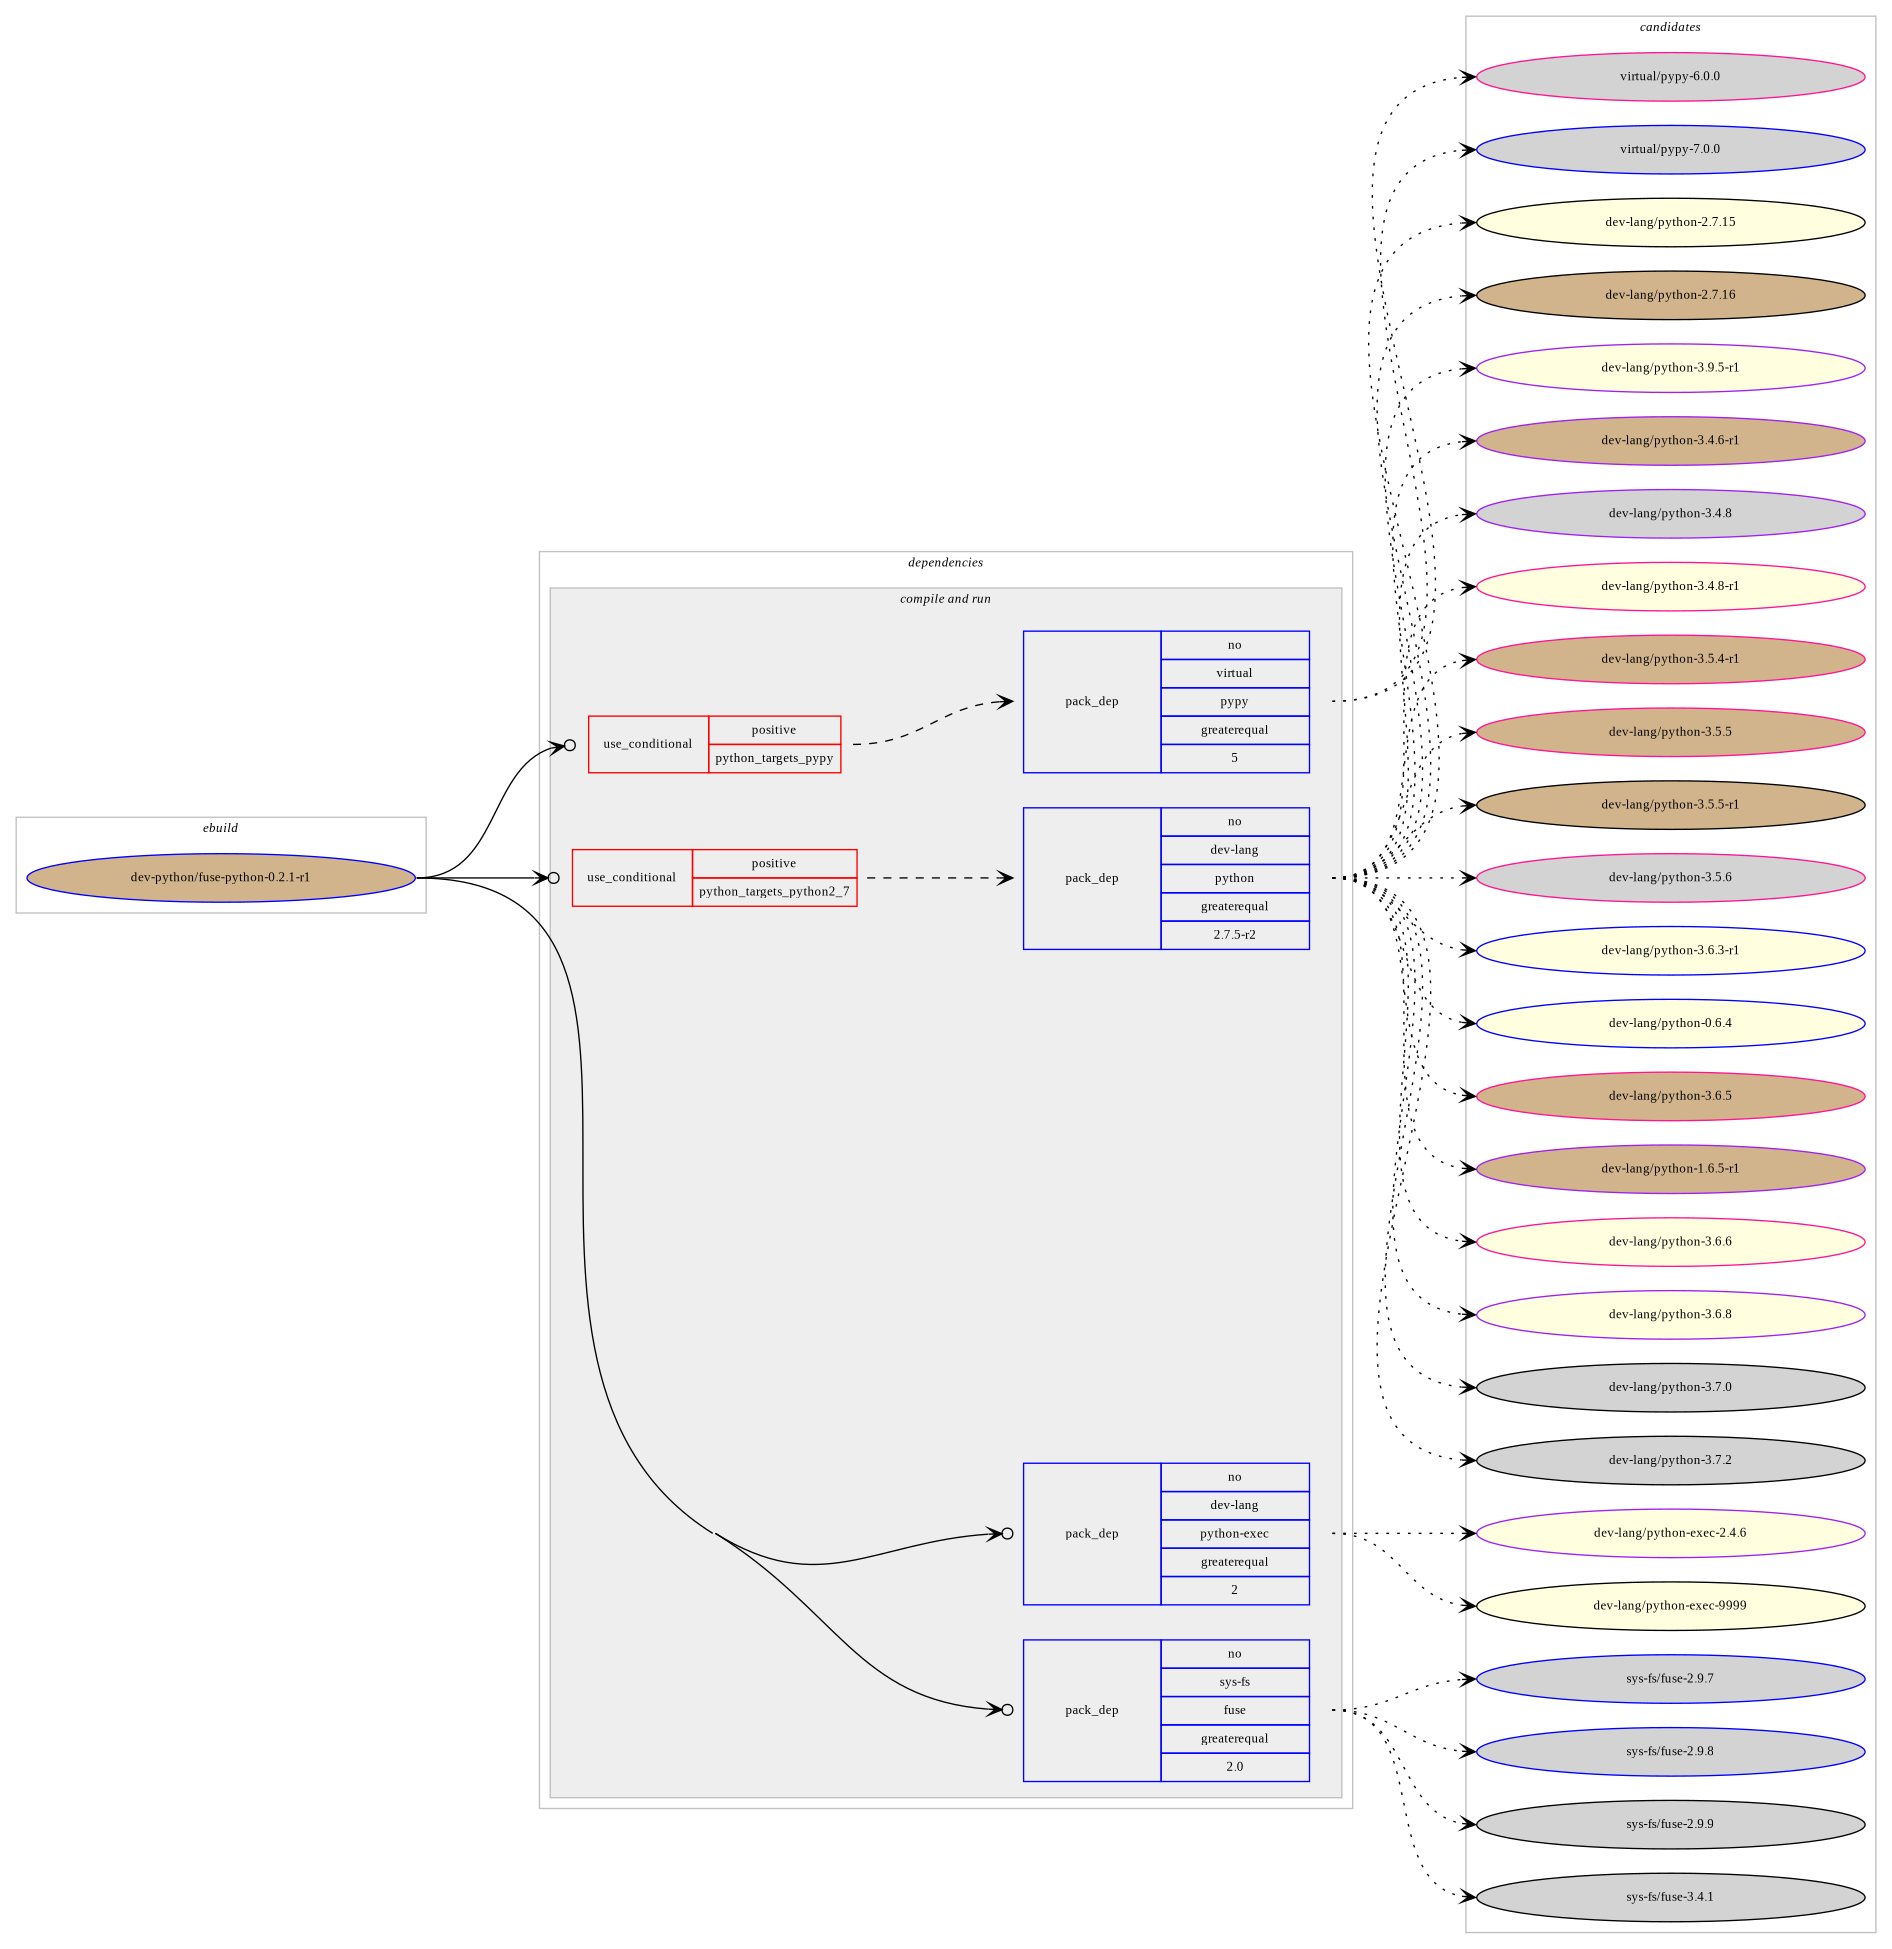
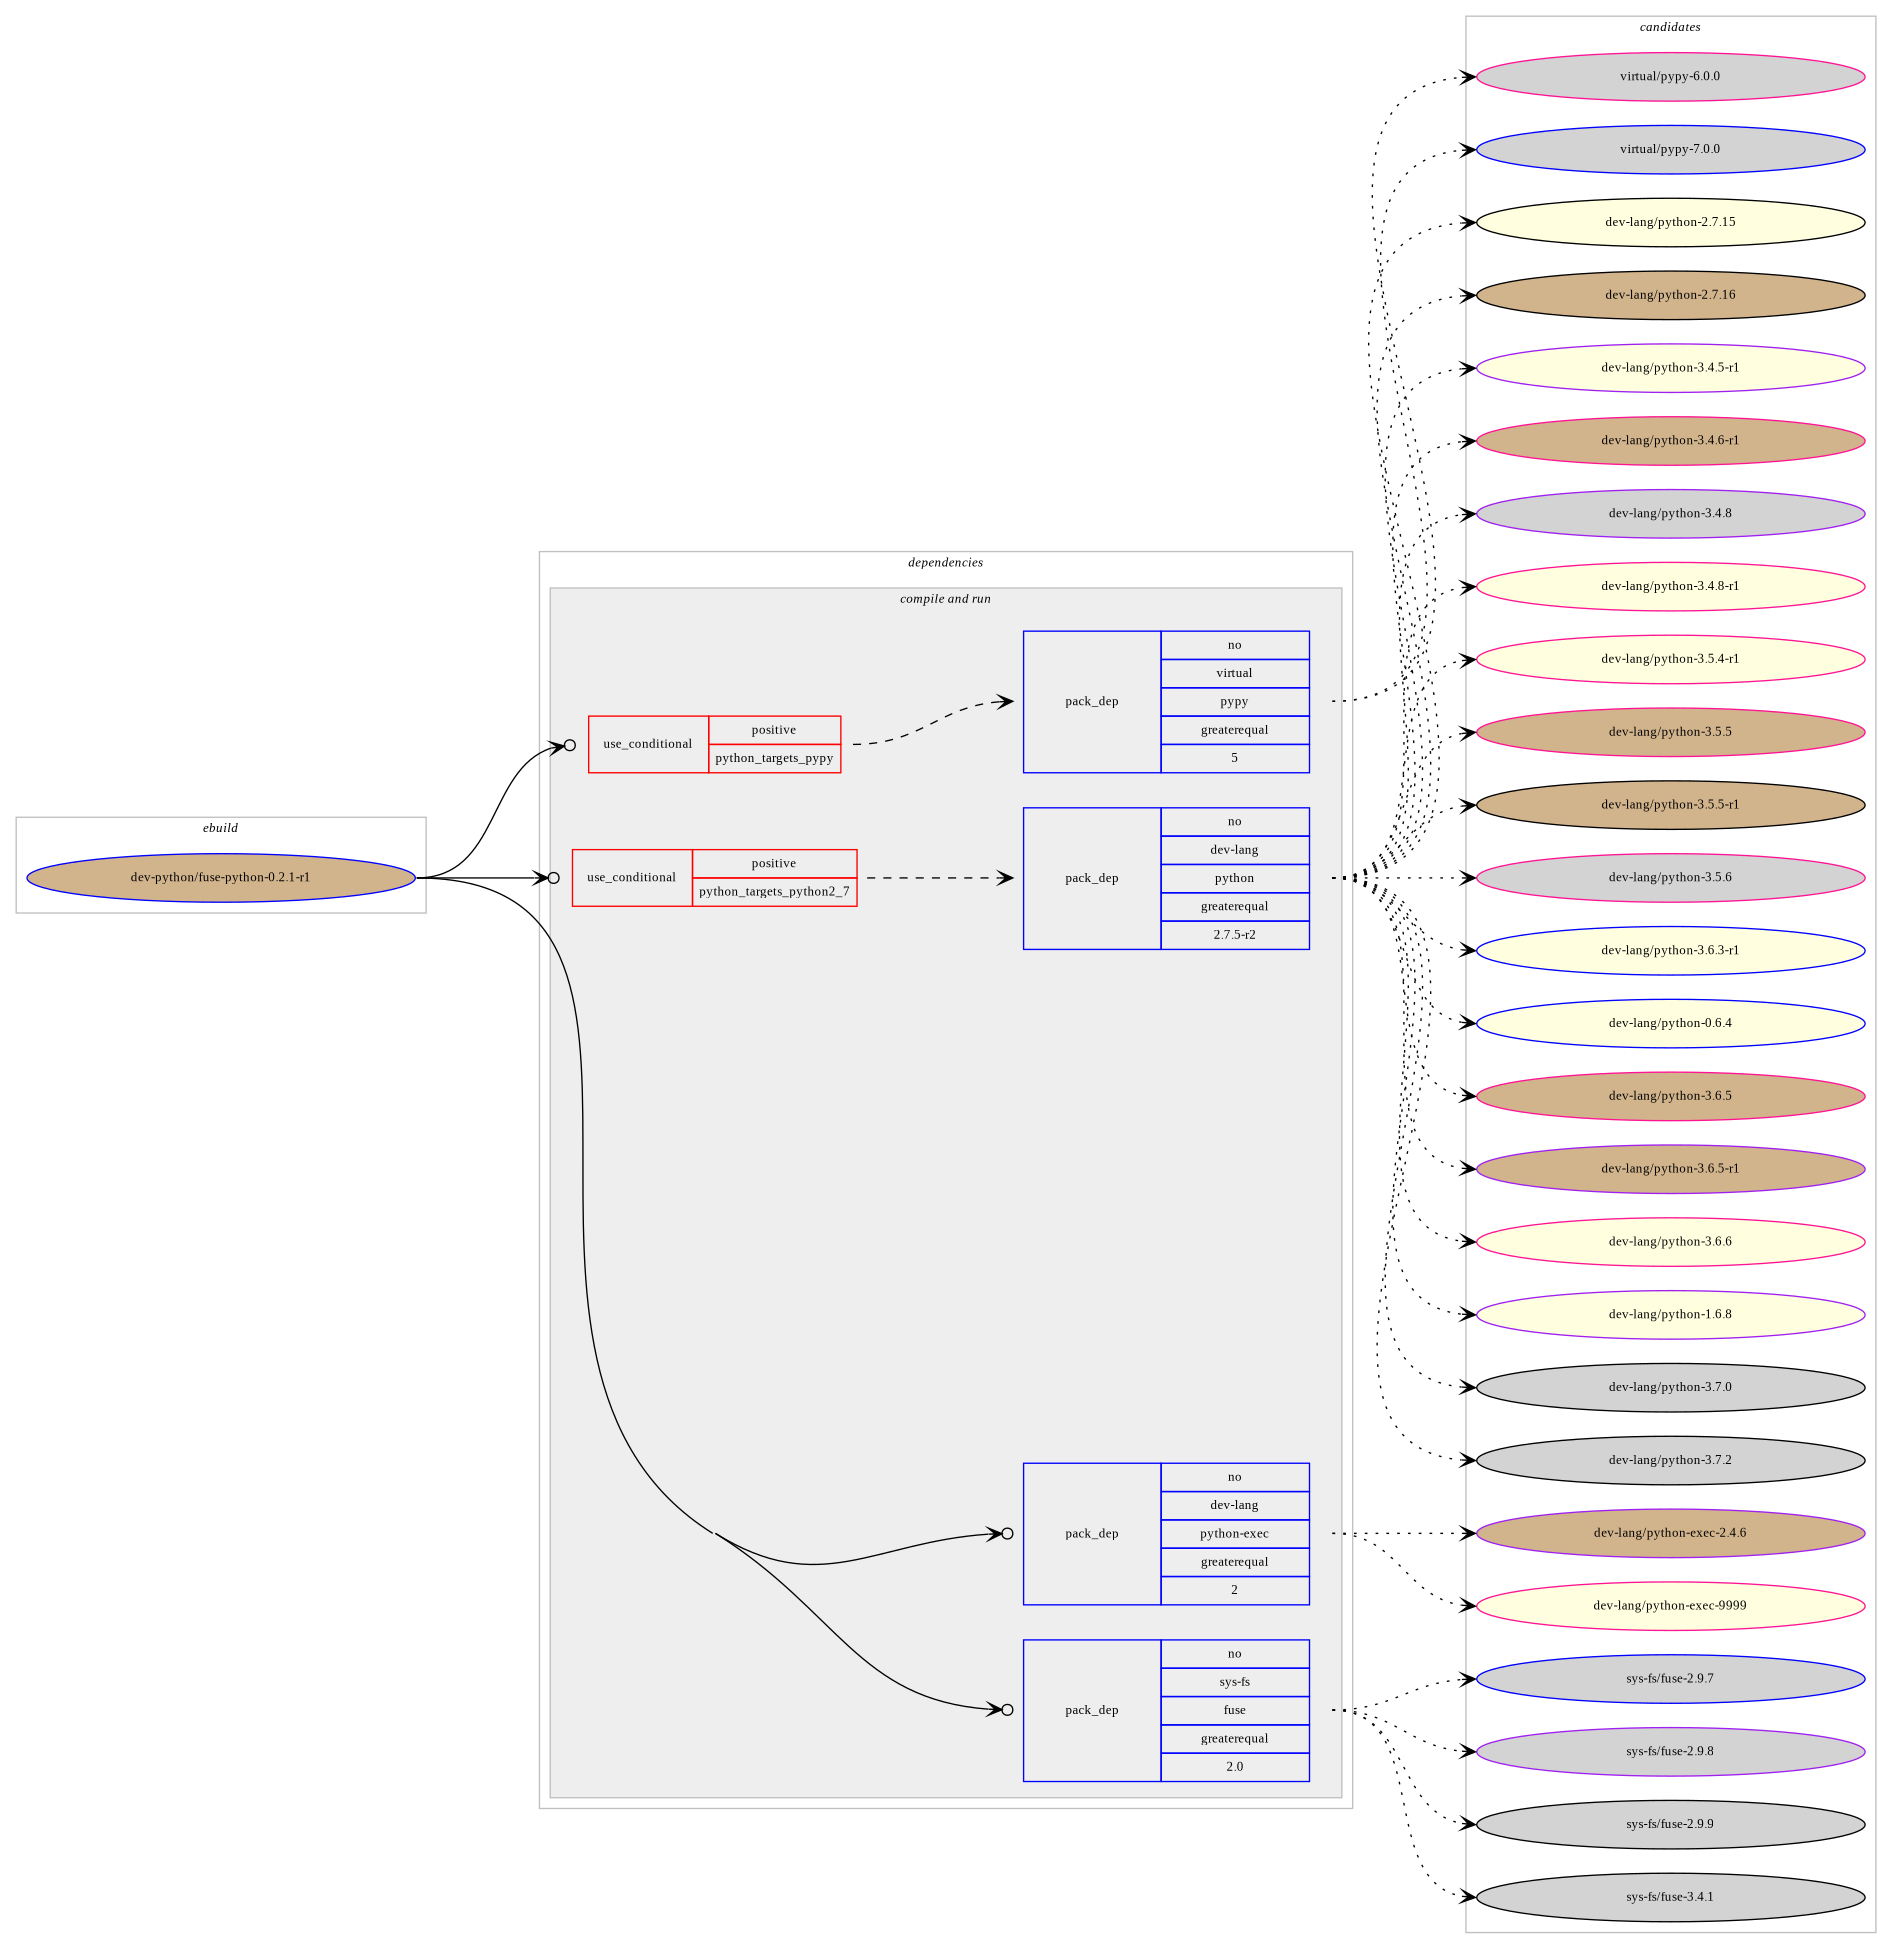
node "dev-lang/python-3.9.5-r1": label "dev-lang/python-3.9.5-r1" -> "dev-lang/python-3.4.5-r1"
node "dev-lang/python-3.4.6-r1": color purple -> deeppink
node "dev-lang/python-3.5.4-r1": fillcolor tan -> lightyellow
node "dev-lang/python-1.6.5-r1": label "dev-lang/python-1.6.5-r1" -> "dev-lang/python-3.6.5-r1"
node "dev-lang/python-3.6.8": label "dev-lang/python-3.6.8" -> "dev-lang/python-1.6.8"
node "dev-lang/python-exec-2.4.6": fillcolor lightyellow -> tan
node "dev-lang/python-exec-9999": color black -> deeppink
node "sys-fs/fuse-2.9.8": color blue -> purple
